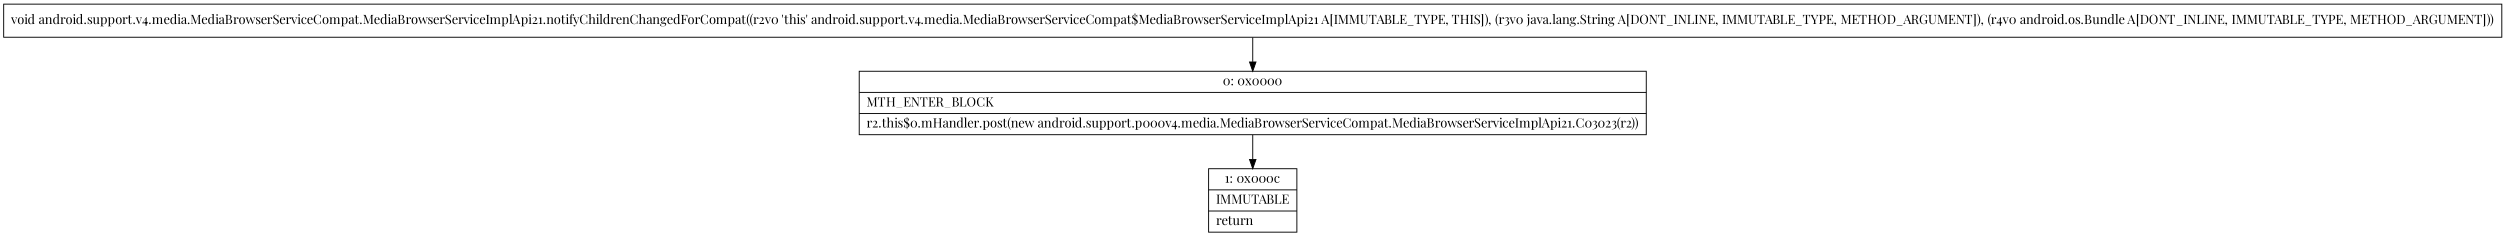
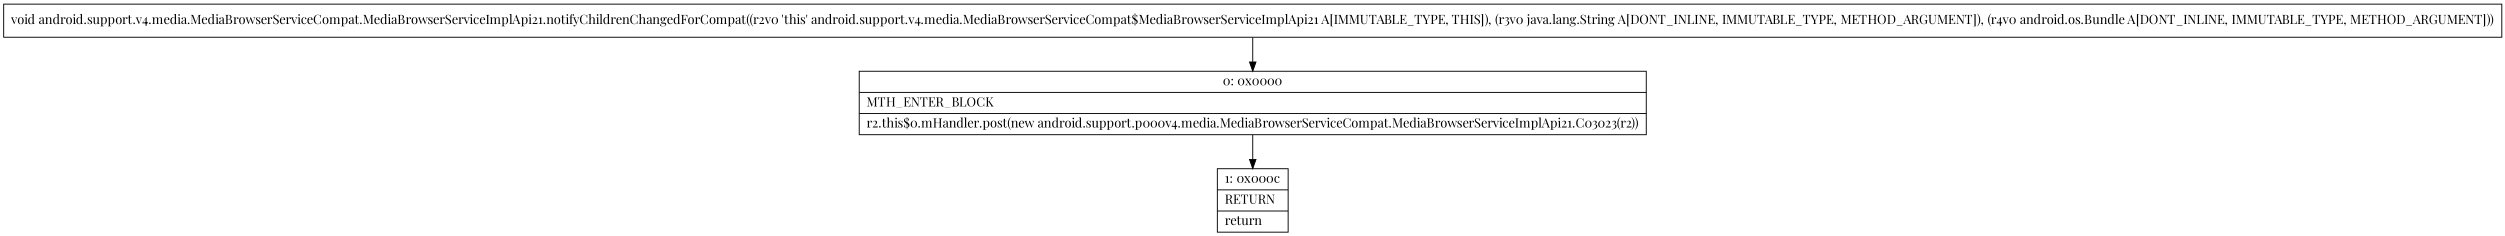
node "1: 0x000c": text "IMMUTABLE" -> "RETURN"
